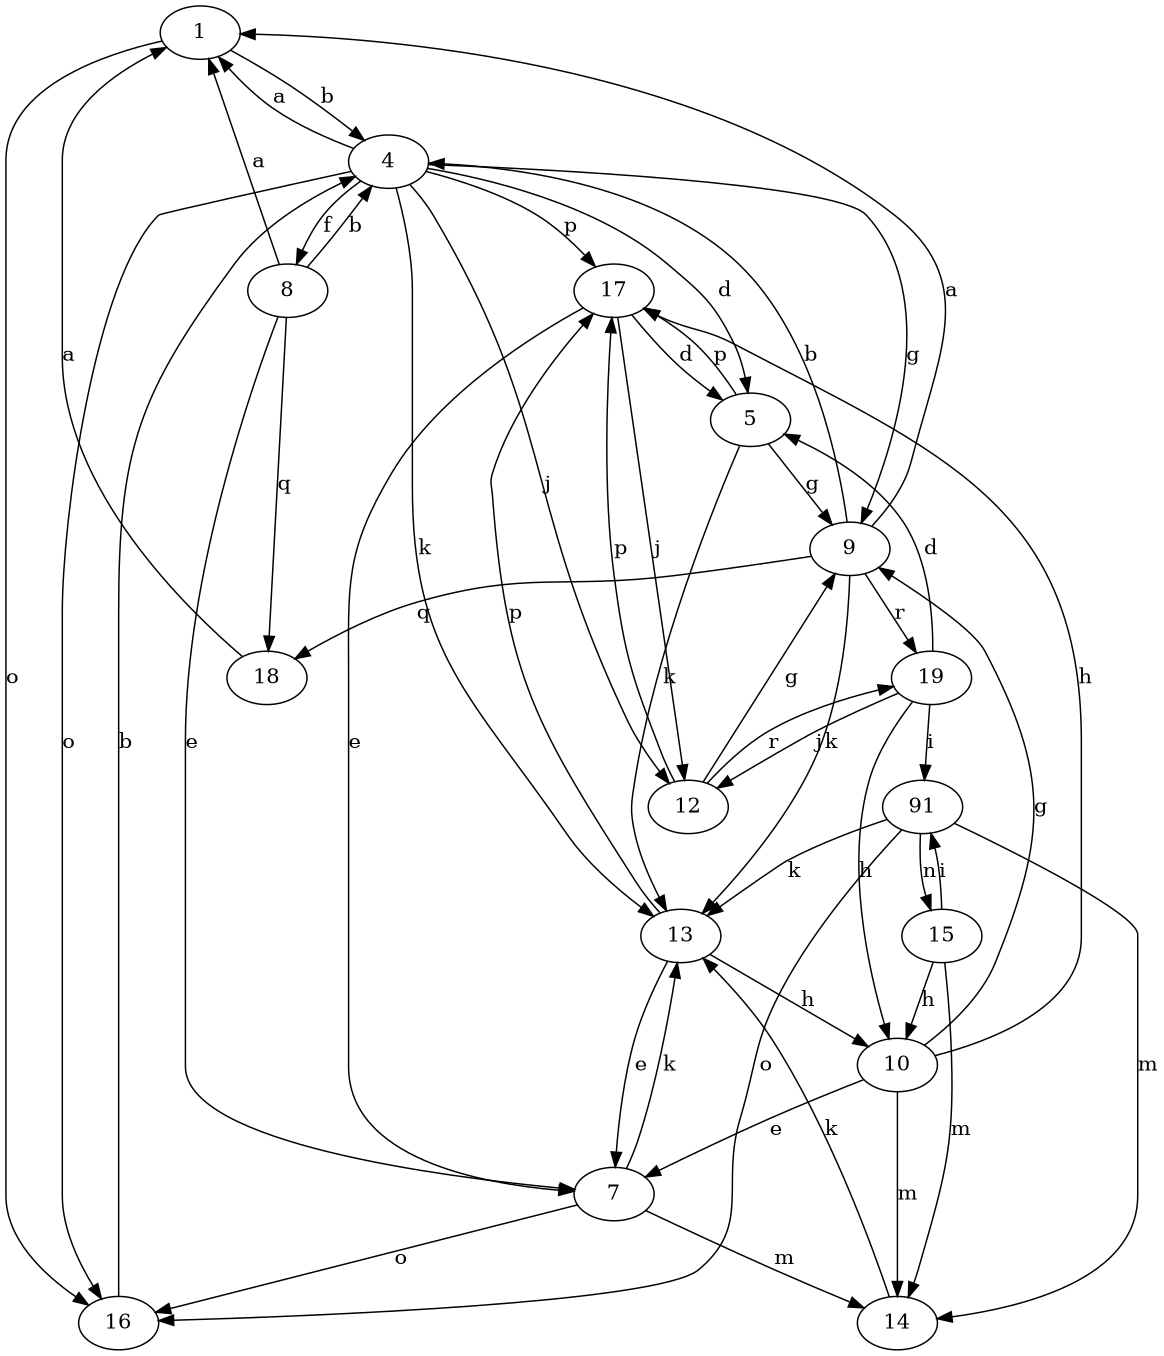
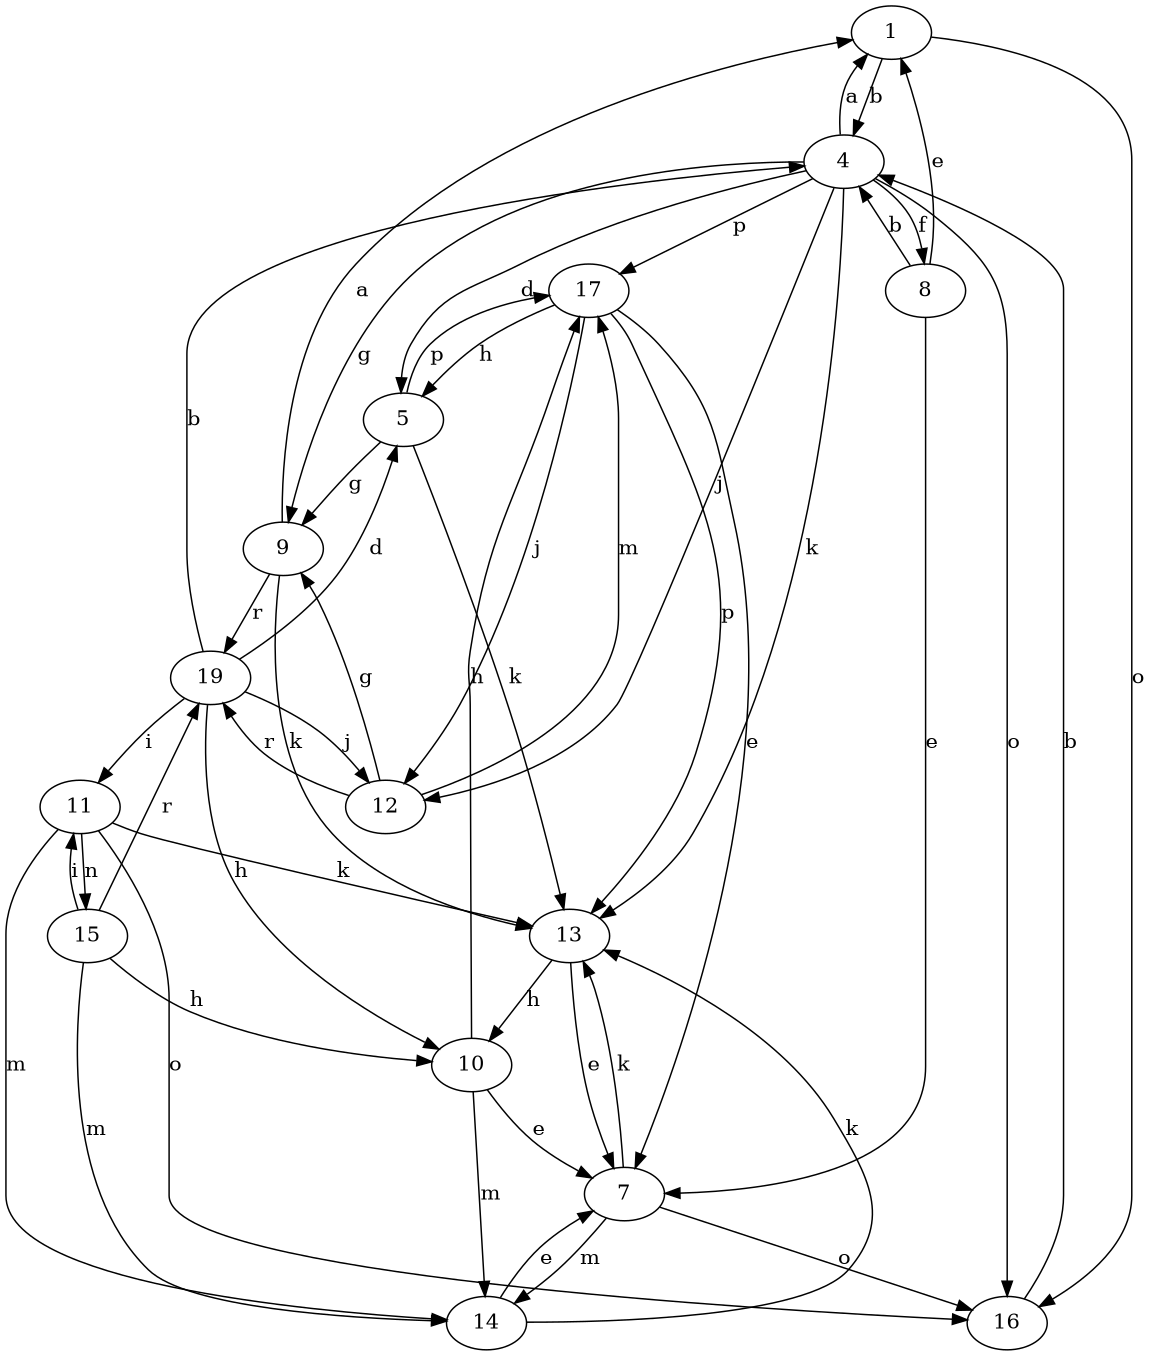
edge "8" -> "1": label "a" -> "e"
edge "9" -> "4": now "19" -> "4"
edge "17" -> "5": label "d" -> "h"
edge "12" -> "17": label "p" -> "m"
edge "13" -> "17": reversed
node "18": removed
edge "10" -> "9": removed, label "g"
node "91": label "91" -> "11"
edge "15" -> "19": added, label "r"
edge "14" -> "7": added, label "e"
